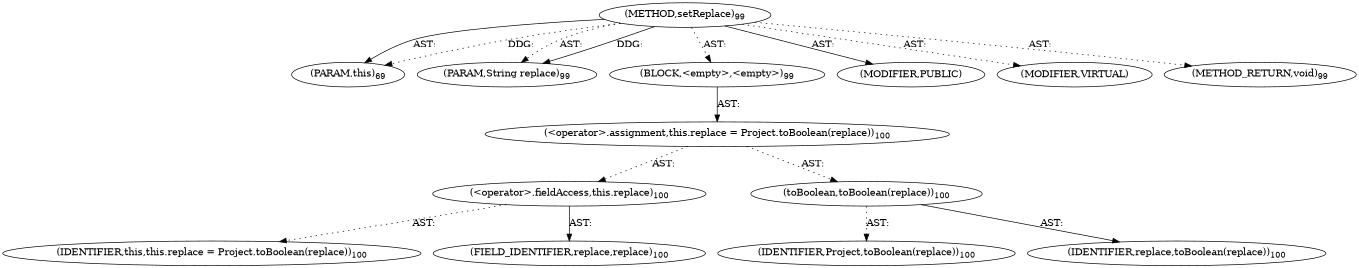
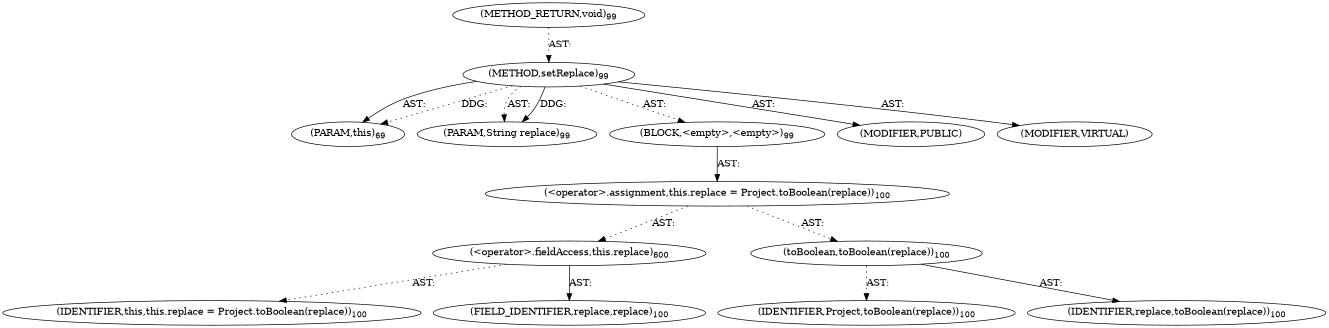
edge "(METHOD,setReplace)" -> "(METHOD_RETURN,void)": reversed
edge "(METHOD,setReplace)" -> "(MODIFIER,VIRTUAL)": style dotted -> solid
node "(<operator>.fieldAccess,this.replace)": text "100" -> "600"
